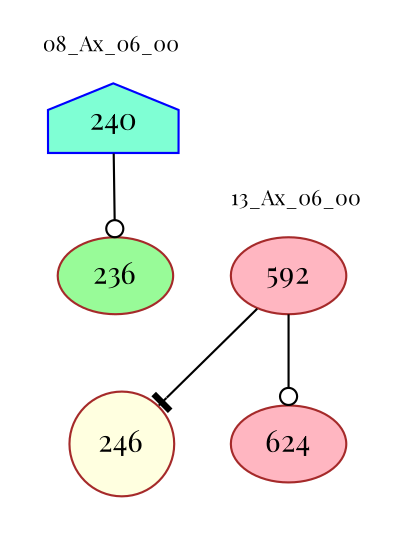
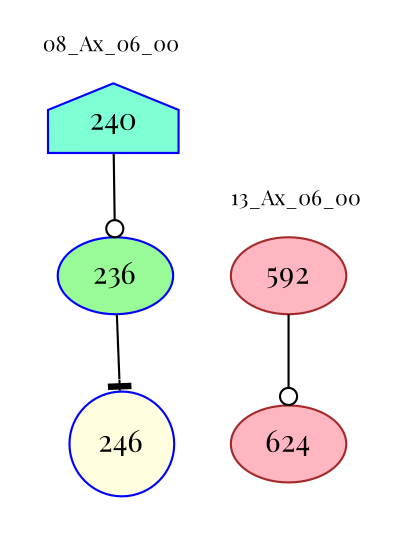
node "236": color brown -> blue
edge "592" -> "246": now "236" -> "246"
node "246": color brown -> blue
